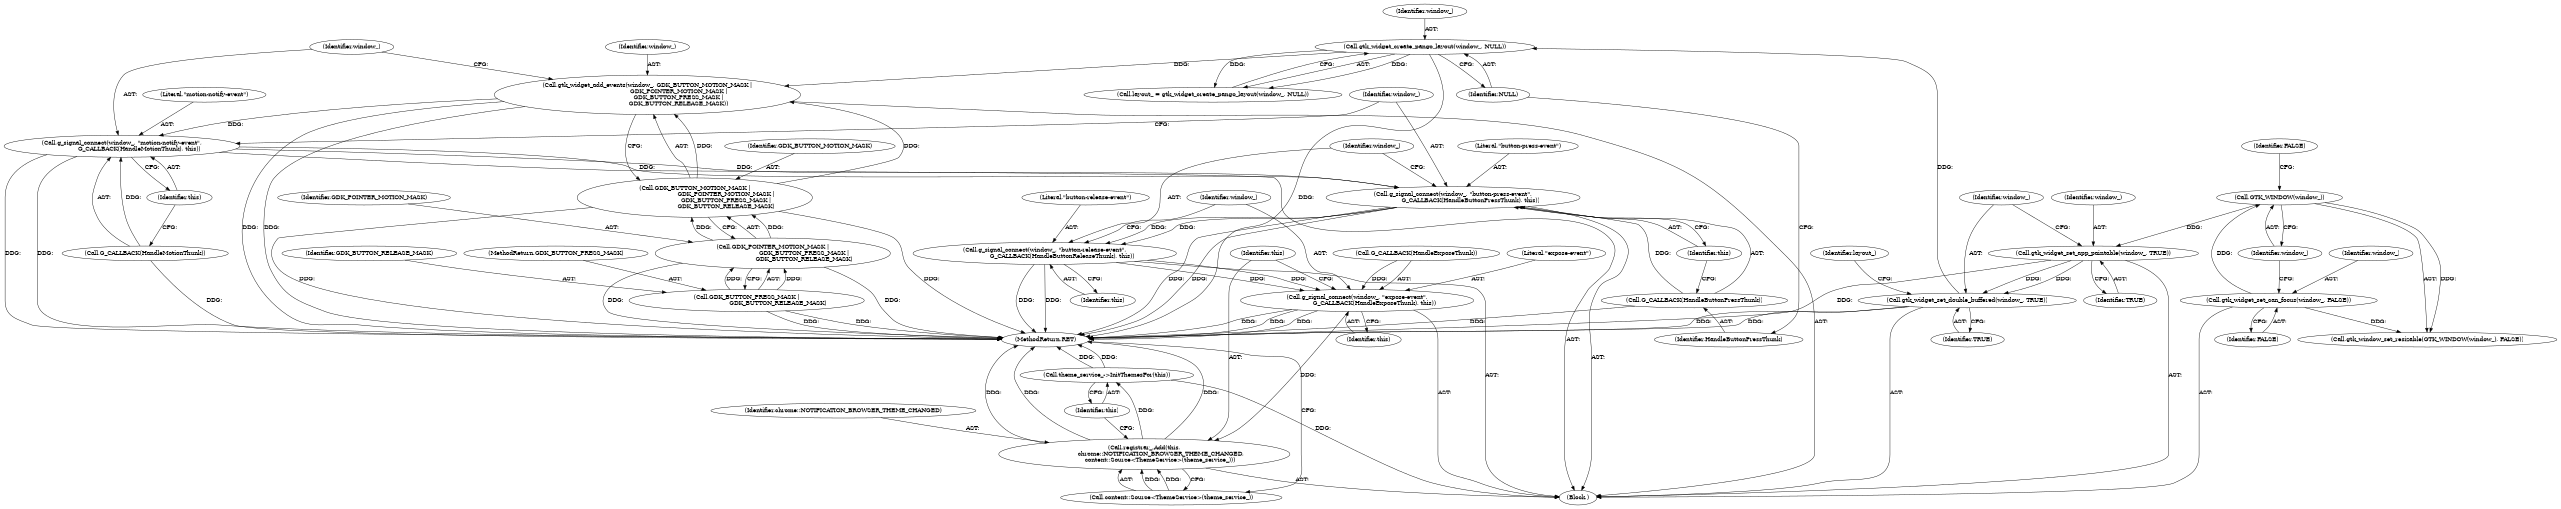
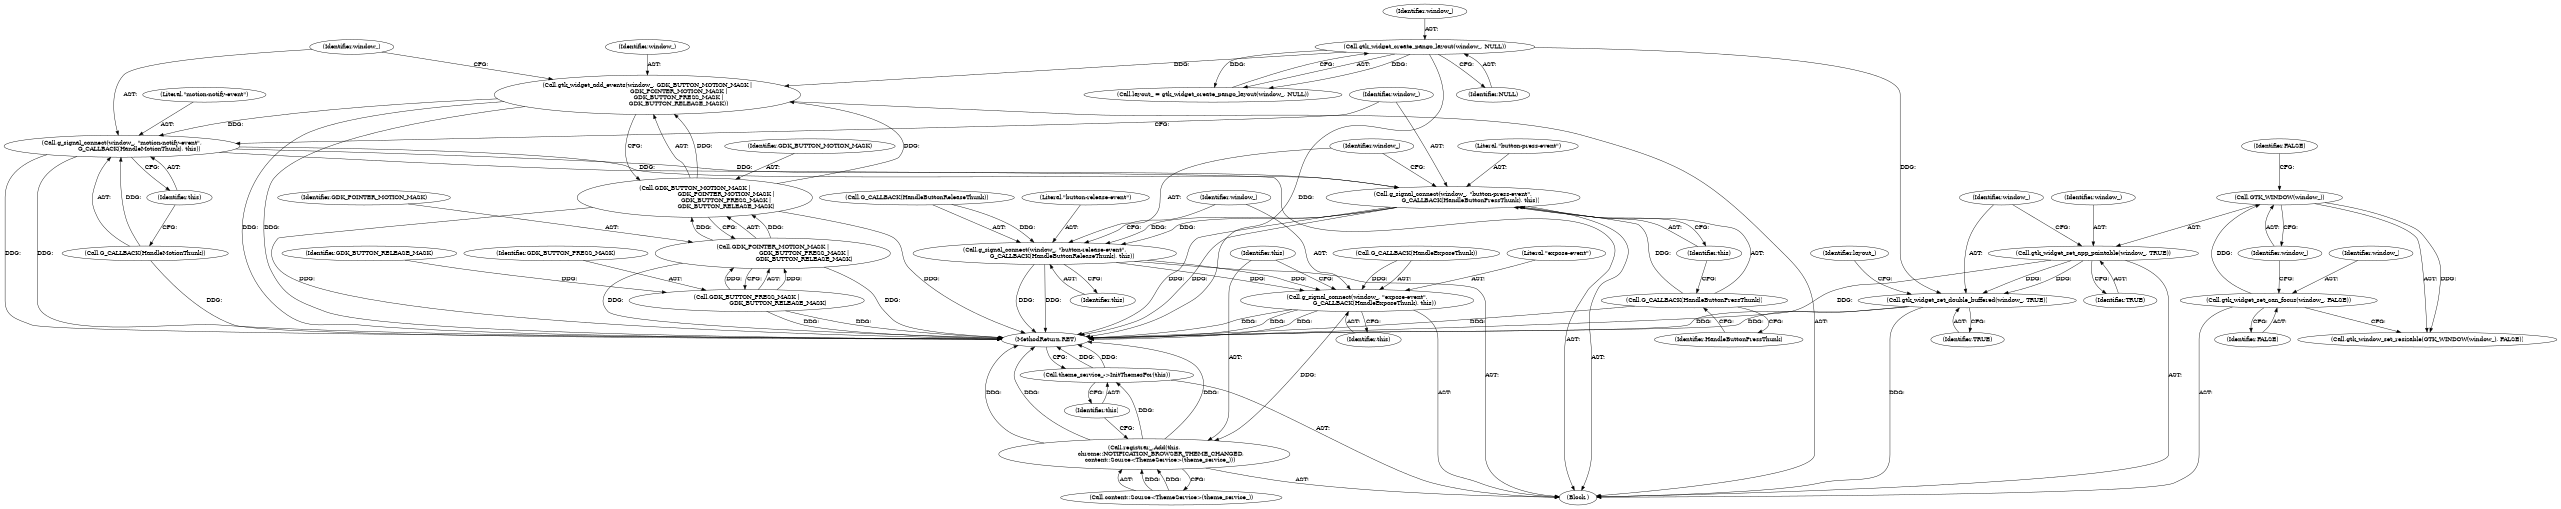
edge "(Call,gtk_widget_set_double_buffered(window_, TRUE))" -> "(Call,gtk_widget_create_pango_layout(window_, NULL))": reversed
edge "(Identifier,NULL)" -> "(Identifier,HandleButtonPressThunk)": now "(Call,G_CALLBACK(HandleButtonPressThunk))" -> "(Identifier,HandleButtonPressThunk)"
node "(Call,G_CALLBACK(HandleButtonReleaseThunk))": added
edge "(Call,GTK_WINDOW(window_))" -> "(Call,gtk_widget_set_app_paintable(window_, TRUE))": label "DDG: " -> "AST: "
node "(MethodReturn,GDK_BUTTON_PRESS_MASK)": label "(MethodReturn,GDK_BUTTON_PRESS_MASK)" -> "(Identifier,GDK_BUTTON_PRESS_MASK)"
edge "(Identifier,GDK_BUTTON_RELEASE_MASK)" -> "(Call,GDK_BUTTON_PRESS_MASK | GDK_BUTTON_RELEASE_MASK)": label "AST: " -> "DDG: "
edge "(Identifier,HandleButtonPressThunk)" -> "(Call,G_CALLBACK(HandleButtonPressThunk))": label "AST: " -> "CFG: "
edge "(Call,gtk_widget_set_can_focus(window_, FALSE))" -> "(Call,gtk_window_set_resizable(GTK_WINDOW(window_), FALSE))": label "DDG: " -> "CFG: "
edge "(MethodReturn,RET)" -> "(Call,content::Source<ThemeService>(theme_service_))": now "(MethodReturn,RET)" -> "(Call,theme_service_->InitThemesFor(this))"
edge "(Call,gtk_widget_set_double_buffered(window_, TRUE))" -> "(Block,)": label "AST: " -> "DDG: "
node "(Identifier,chrome::NOTIFICATION_BROWSER_THEME_CHANGED)": removed
edge "(Call,theme_service_->InitThemesFor(this))" -> "(Block,)": label "DDG: " -> "AST: "
